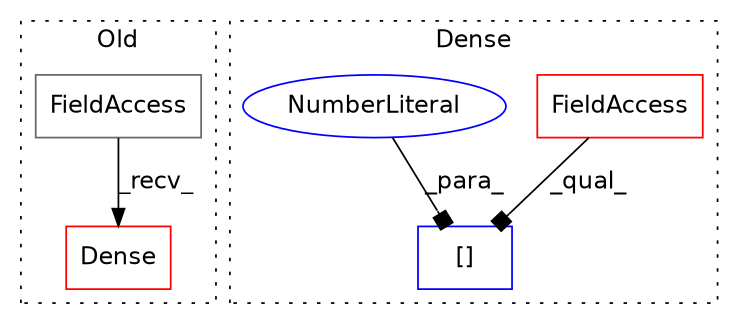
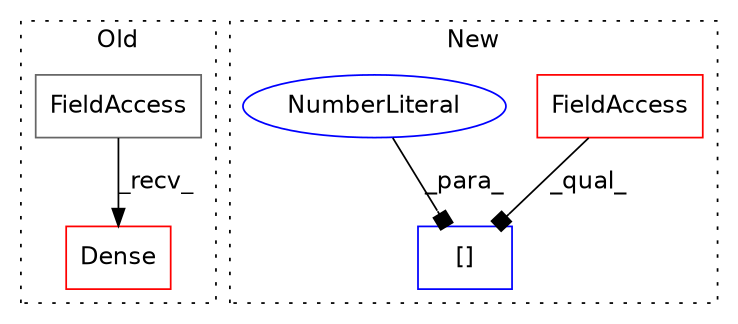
cluster "Dense": label "Dense" -> "New"
